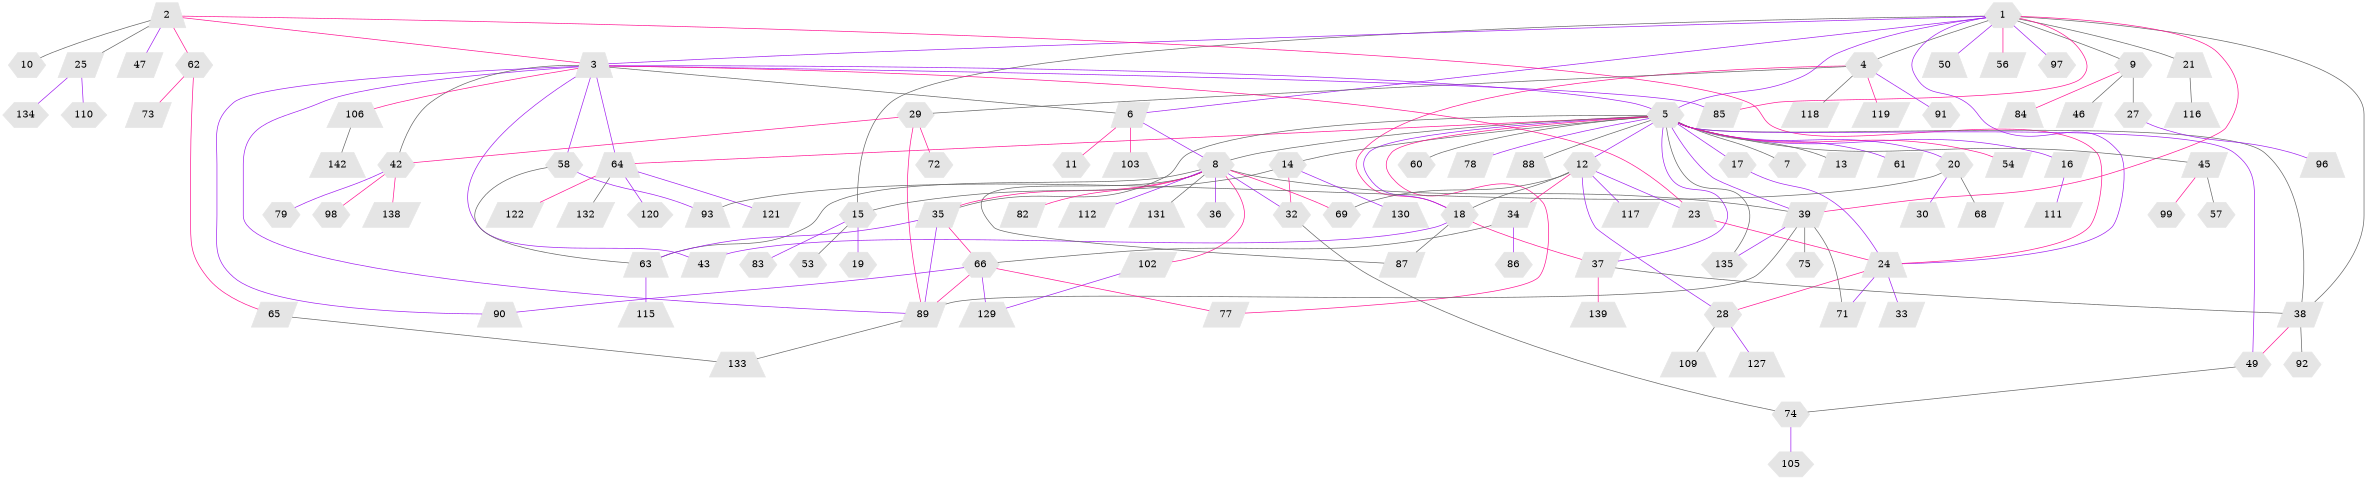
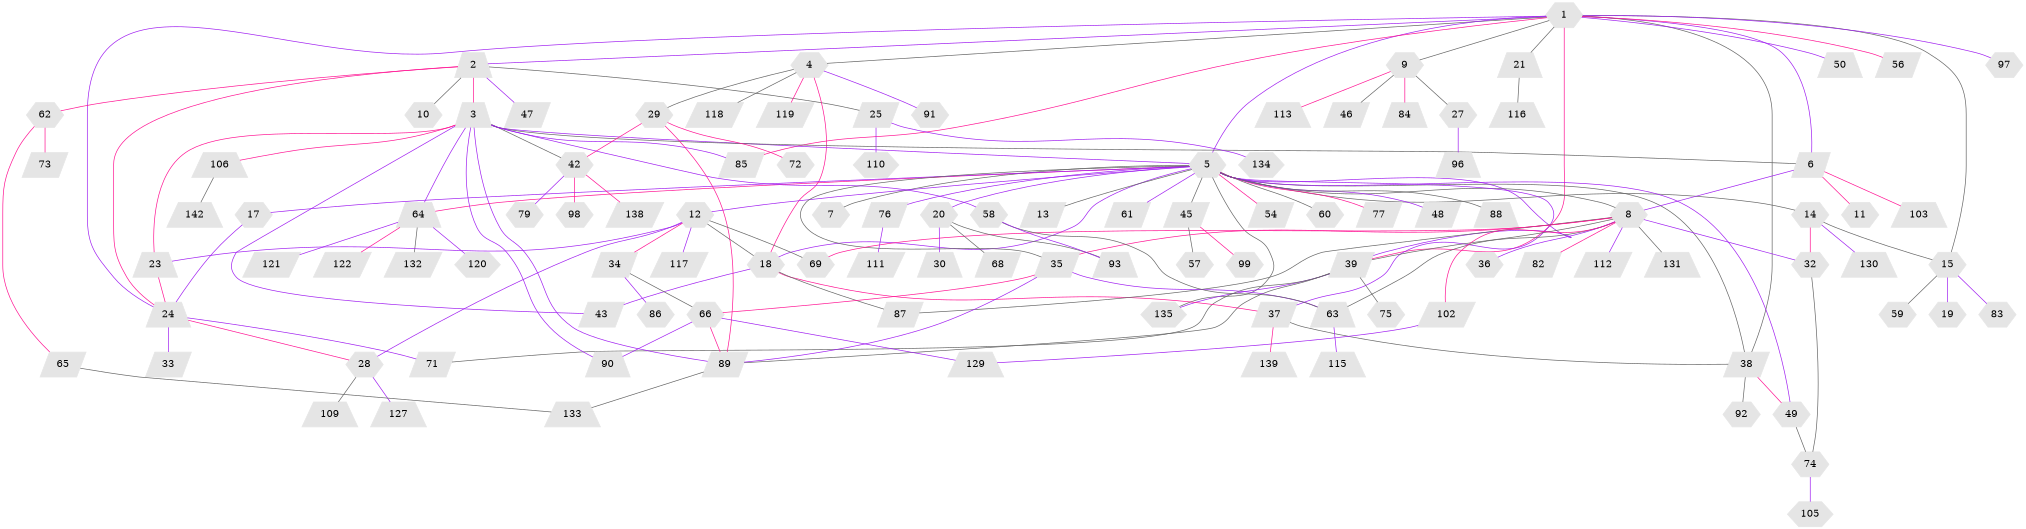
edge "1" -- "3": now "1" -- "2"
node "113": added
node "78": label "78" -> "48"
node "16": label "16" -> "76"
node "53": label "53" -> "59"
edge "66" -- "77": removed
